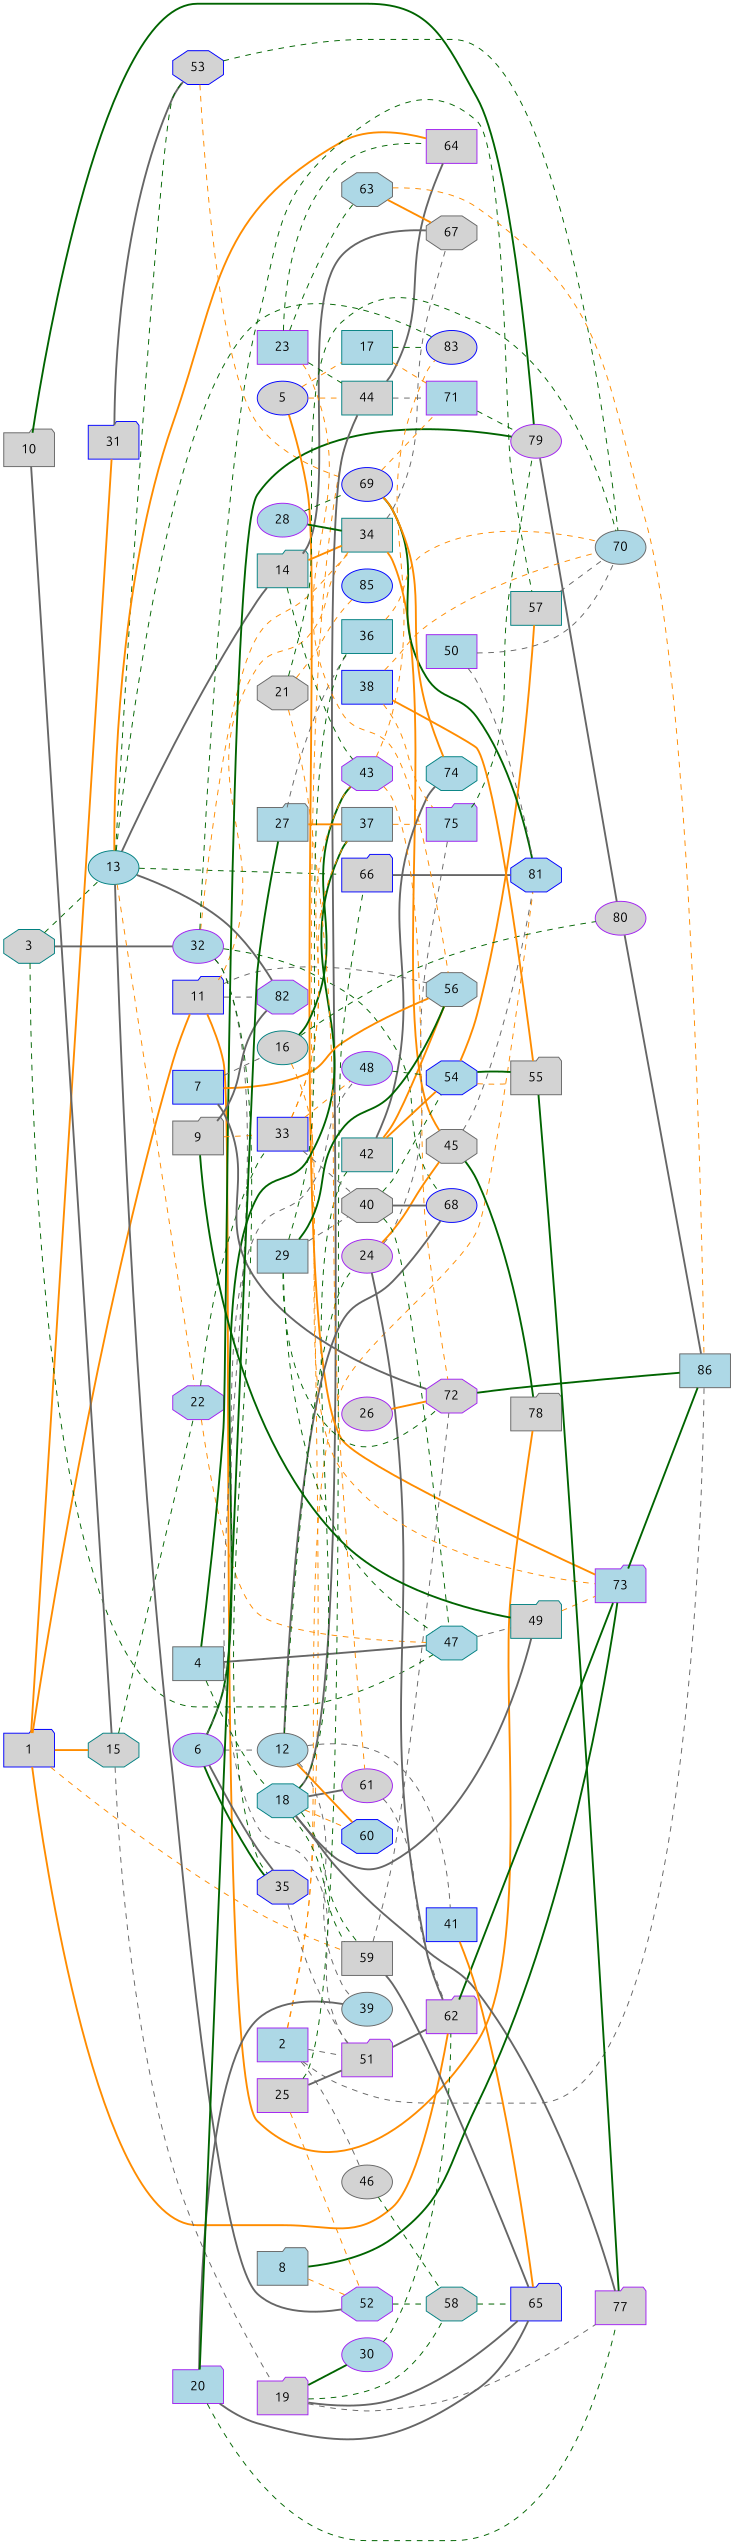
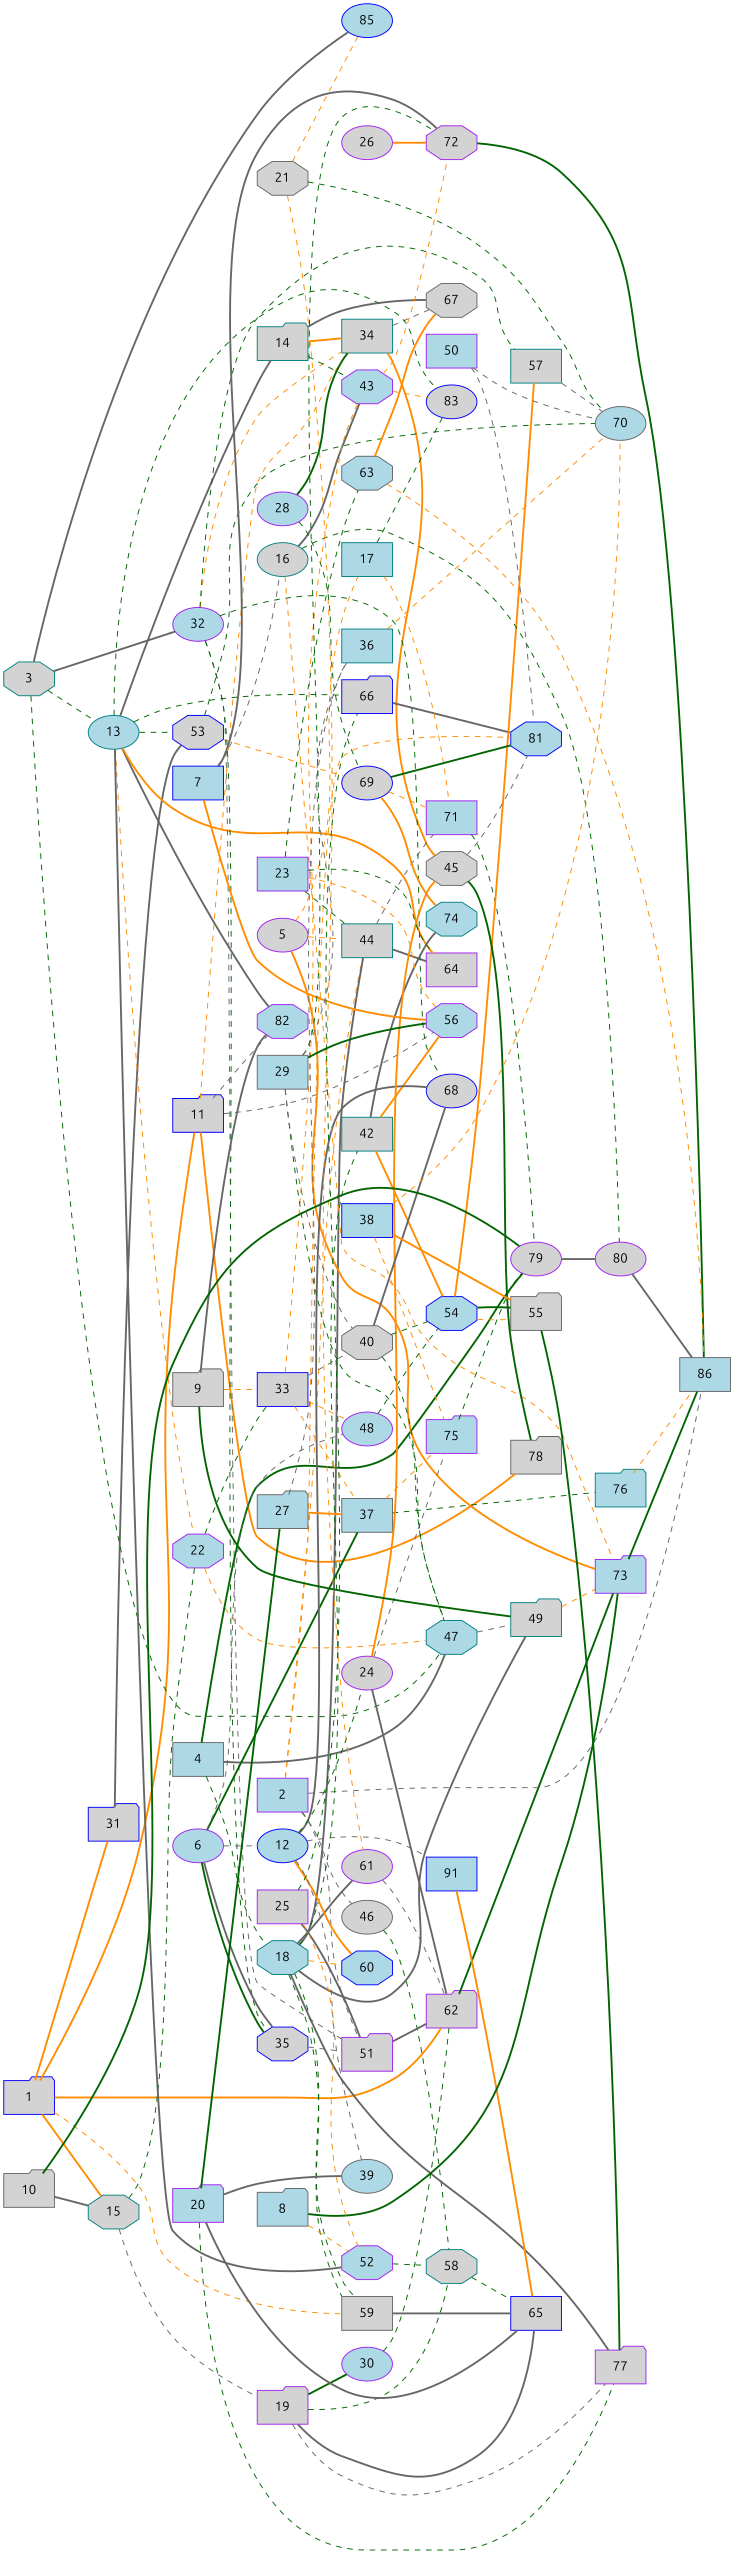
edge "85" -- "3": added
node "5": color blue -> purple
edge "43" -- "16": color darkgreen -> gray40
edge "36" -- "29": color darkgreen -> gray40
node "56": color gray40 -> purple
node "76": added
edge "72" -- "59": removed
node "12": color gray40 -> blue
node "41": label "41" -> "91"
node "65": shape folder -> box
